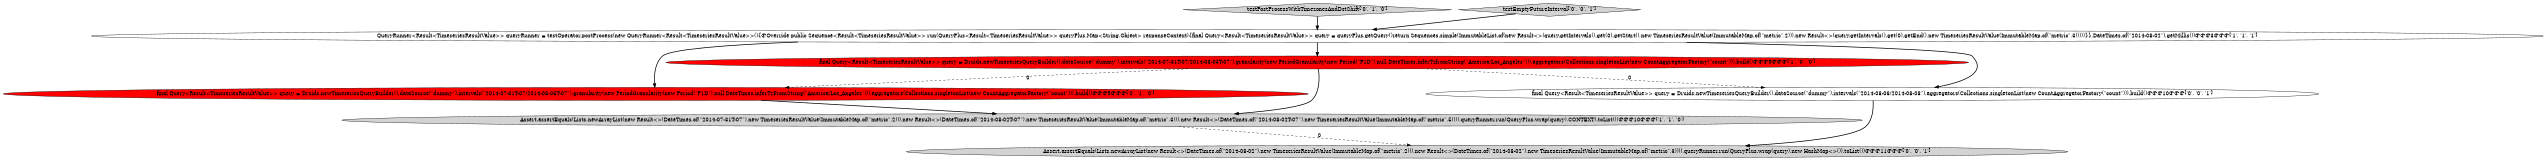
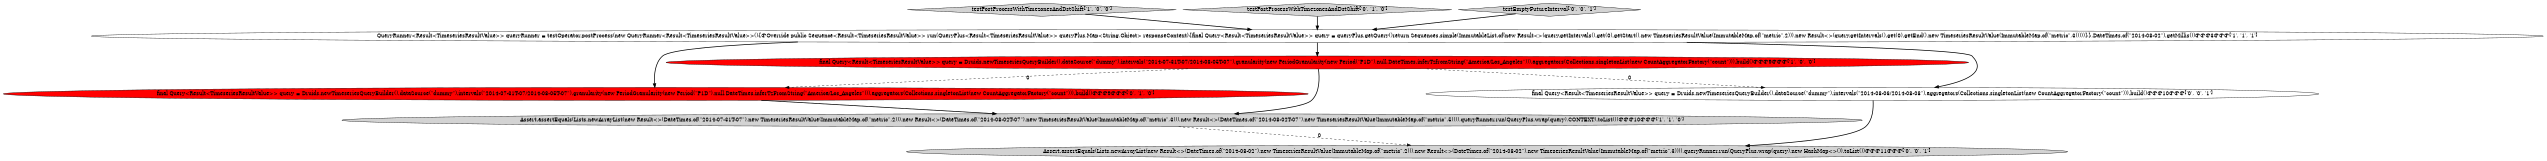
node "testPostProcessWithTimezonesAndDstShift['1', '0', '0']": added
